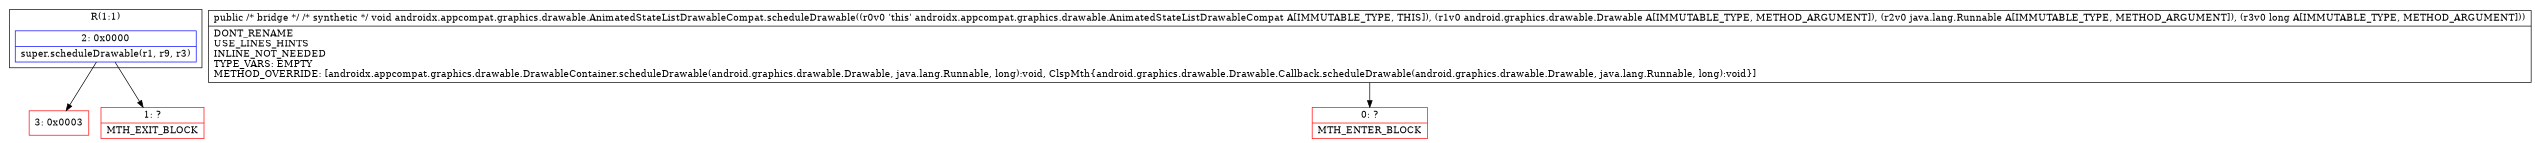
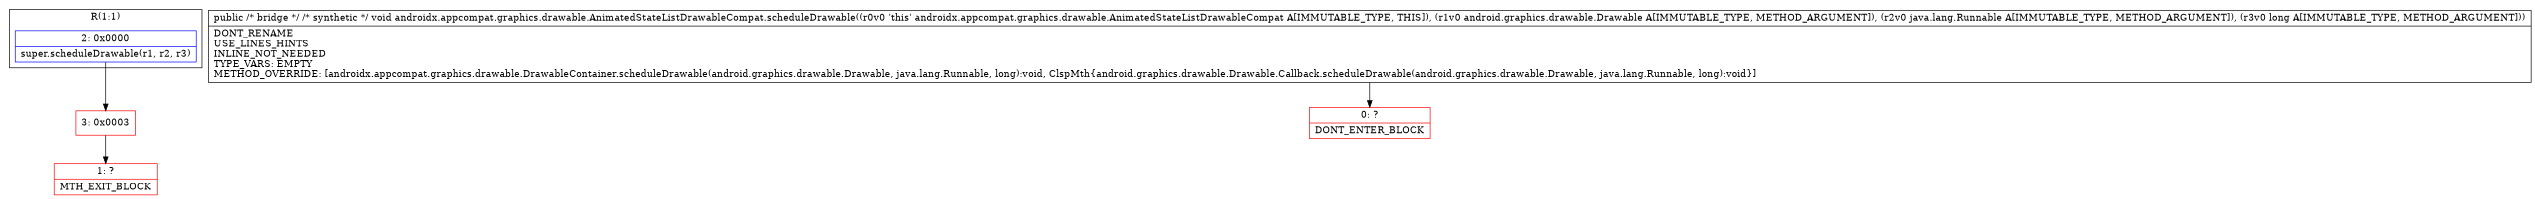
node "2: 0x0000": text "super.scheduleDrawable(r1, r9, r3)" -> "super.scheduleDrawable(r1, r2, r3)"
edge "2: 0x0000" -> "1: ?": now "3: 0x0003" -> "1: ?"
node "0: ?": text "MTH_ENTER_BLOCK" -> "DONT_ENTER_BLOCK"
